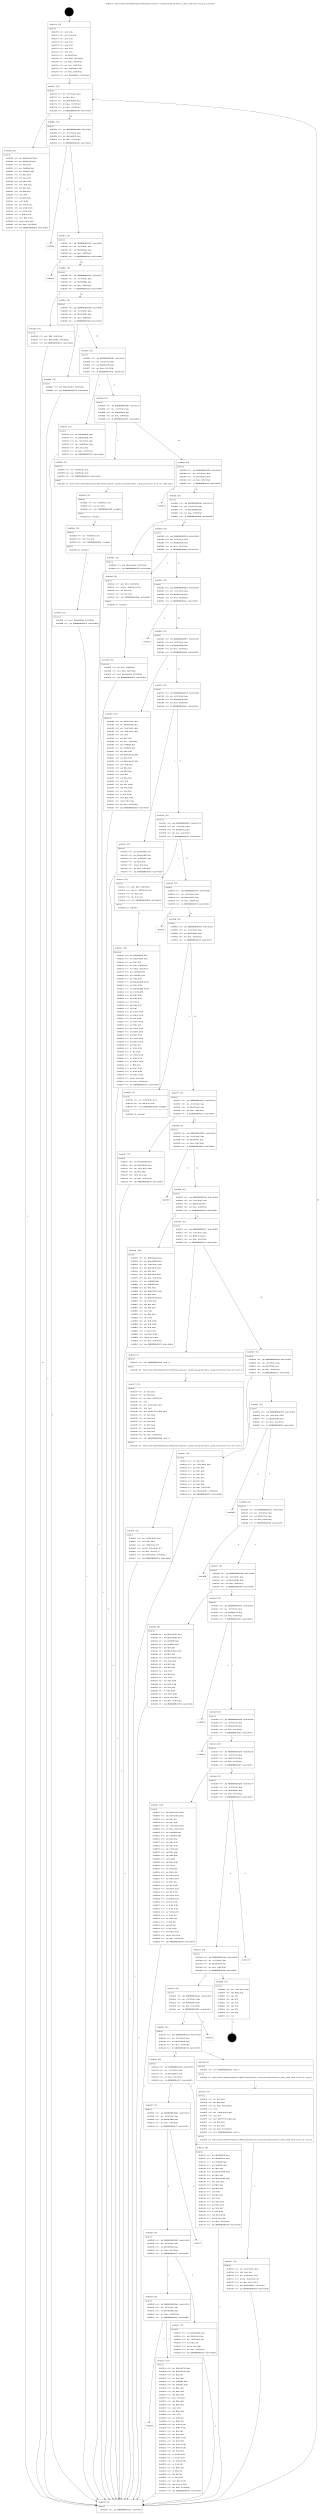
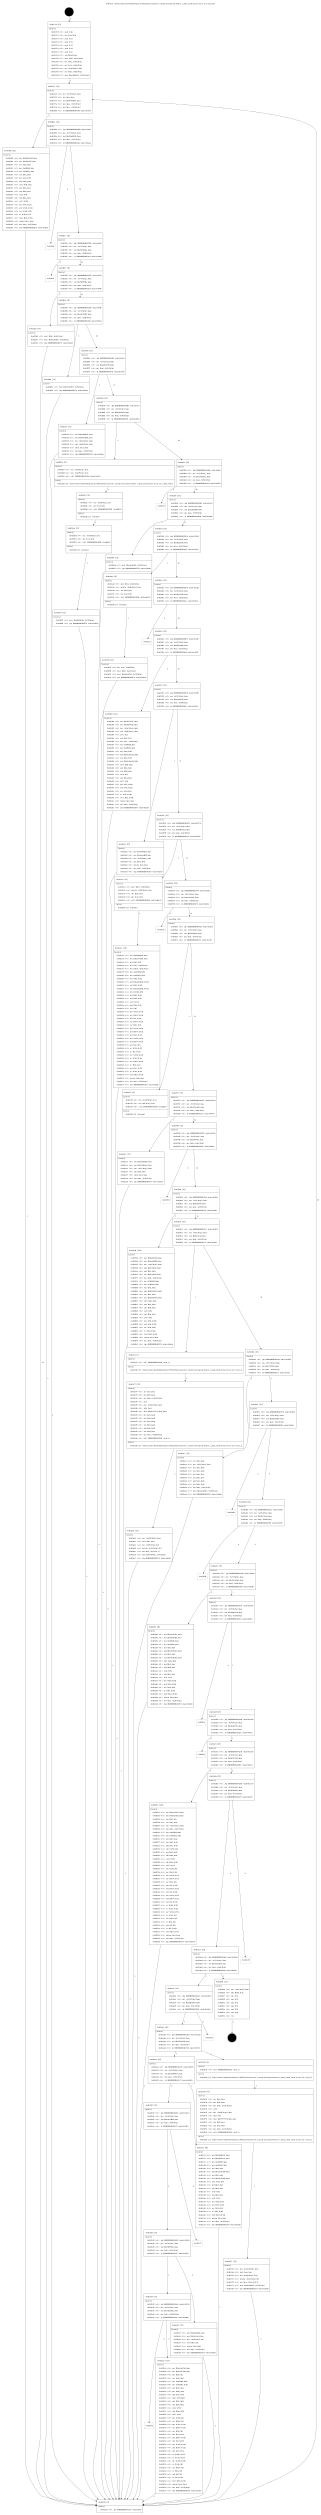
edge "0x4017ef [23]" -> "0x401806 [22]": removed, label "25"
